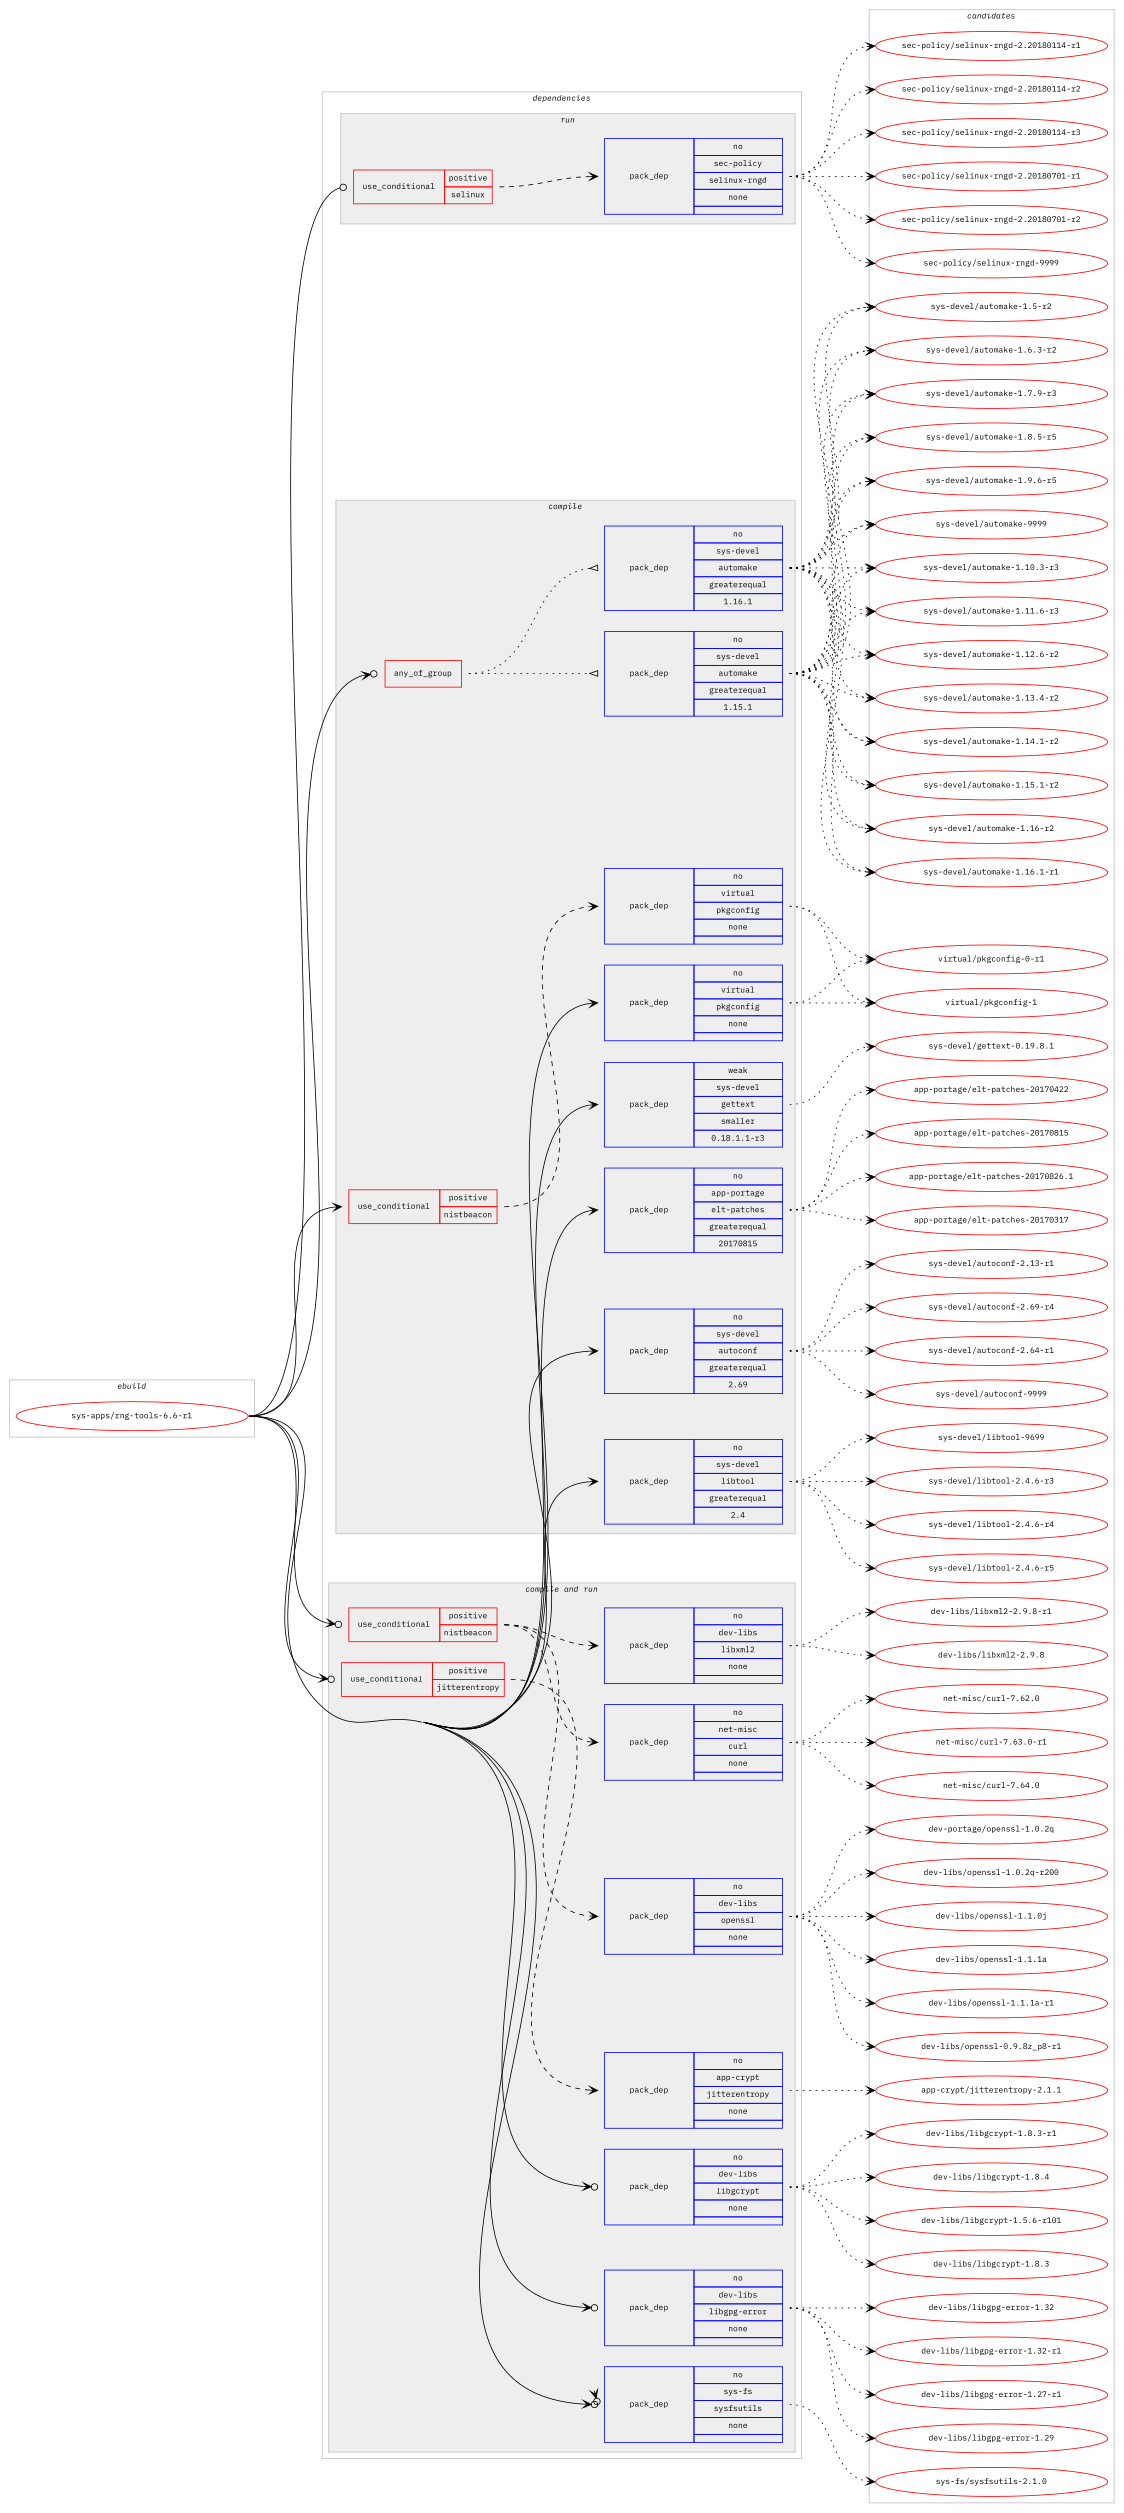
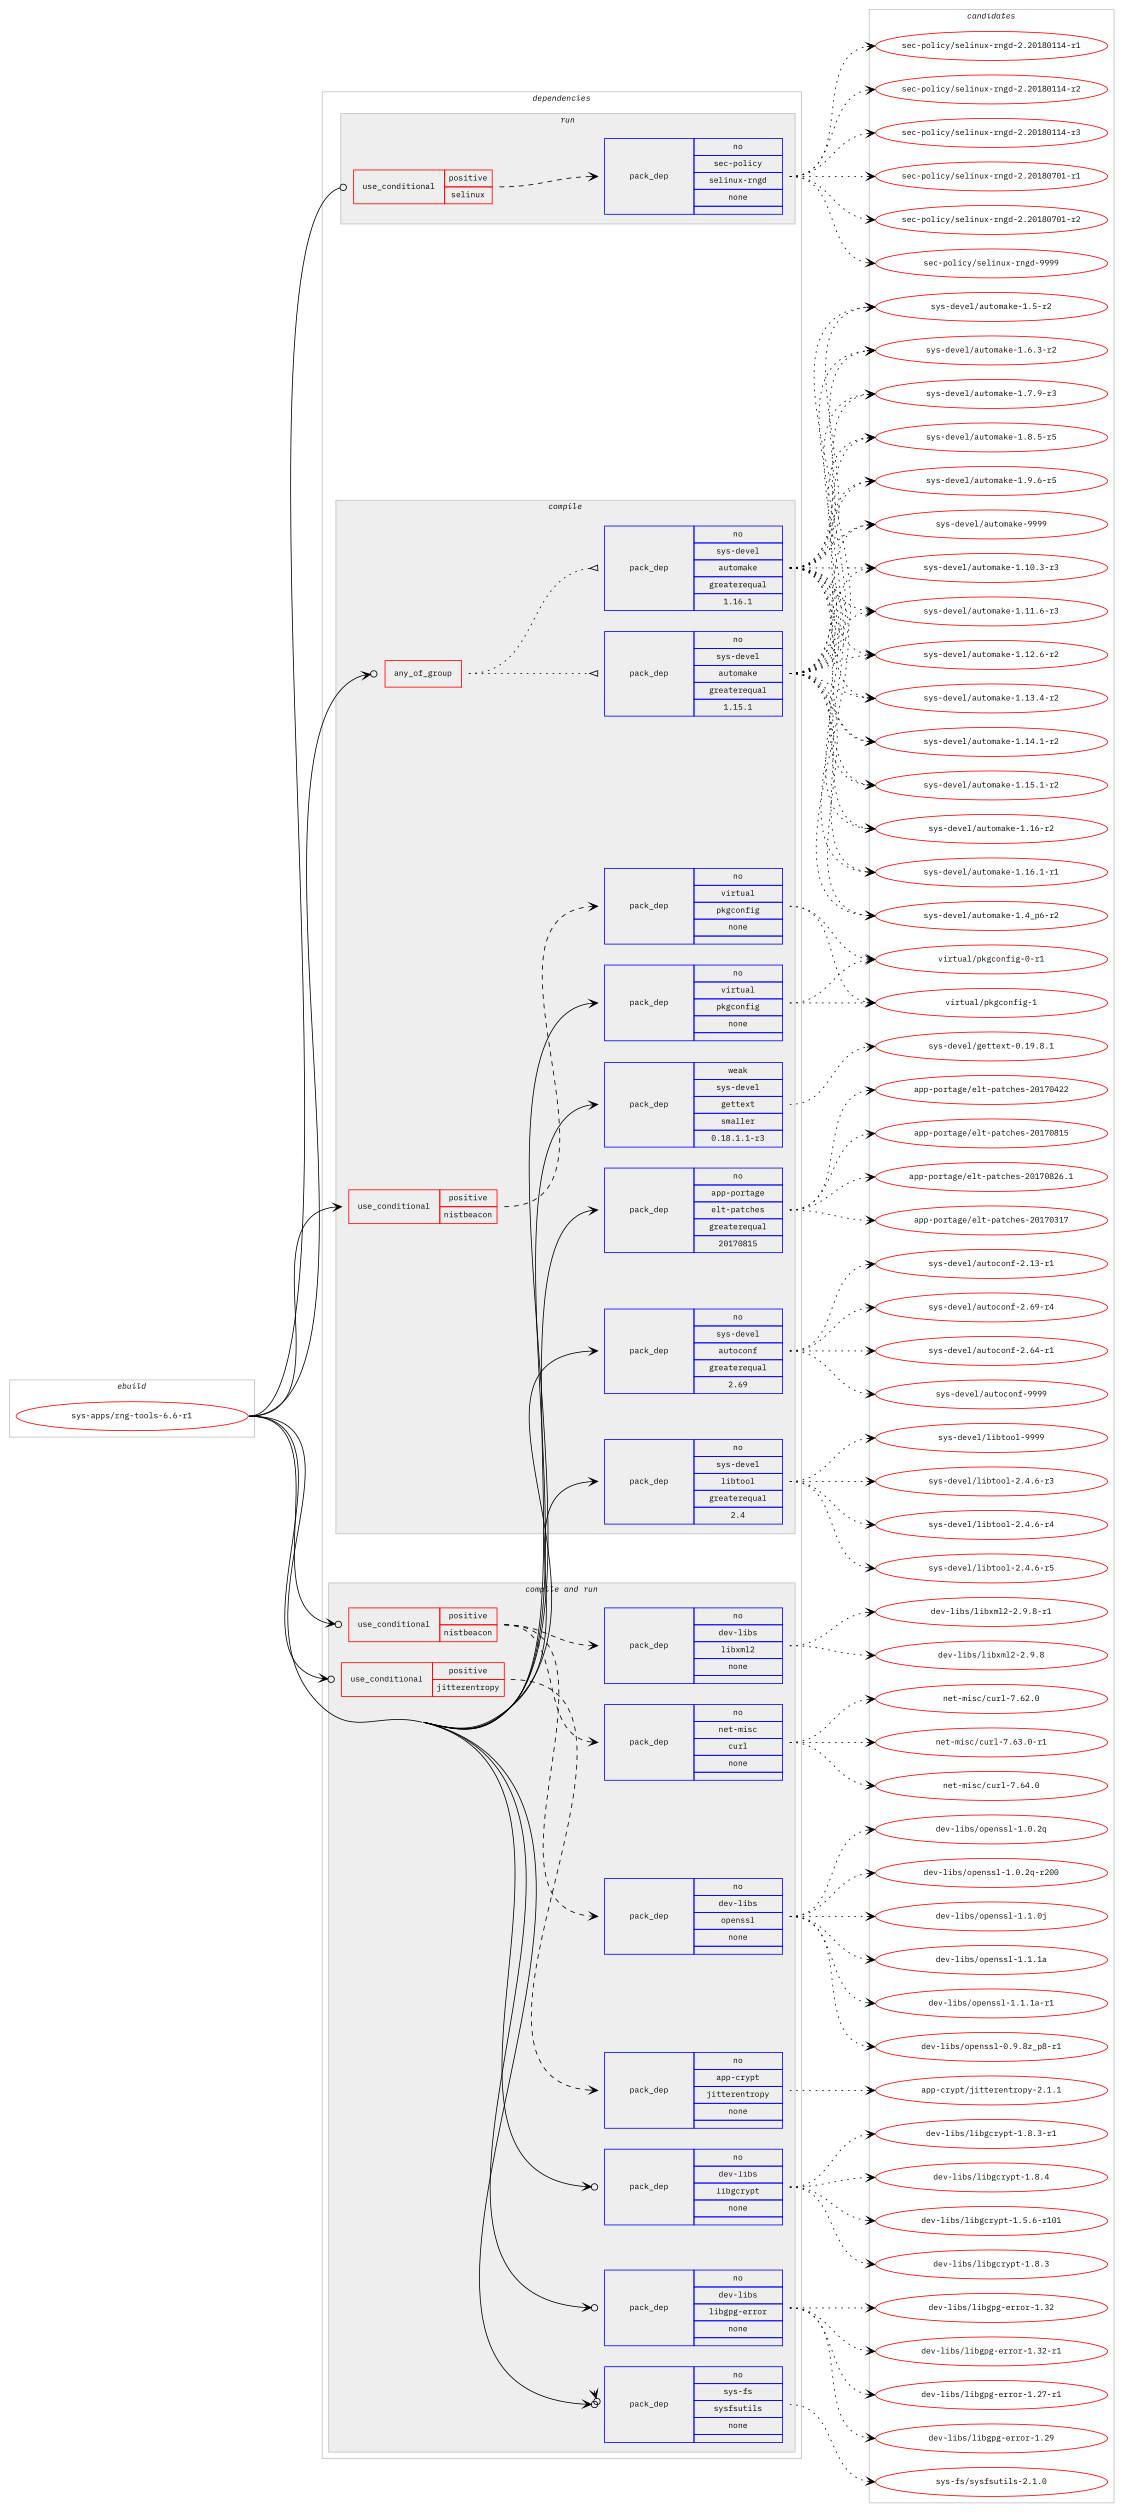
node "sys-devel/automake-1.4_p6-r2": added
node "sys-devel/libtool-9699": label "sys-devel/libtool-9699" -> "sys-devel/libtool-9999"
node "dev-portage/openssl-1.0.2q": label "dev-portage/openssl-1.0.2q" -> "dev-libs/openssl-1.0.2q"
